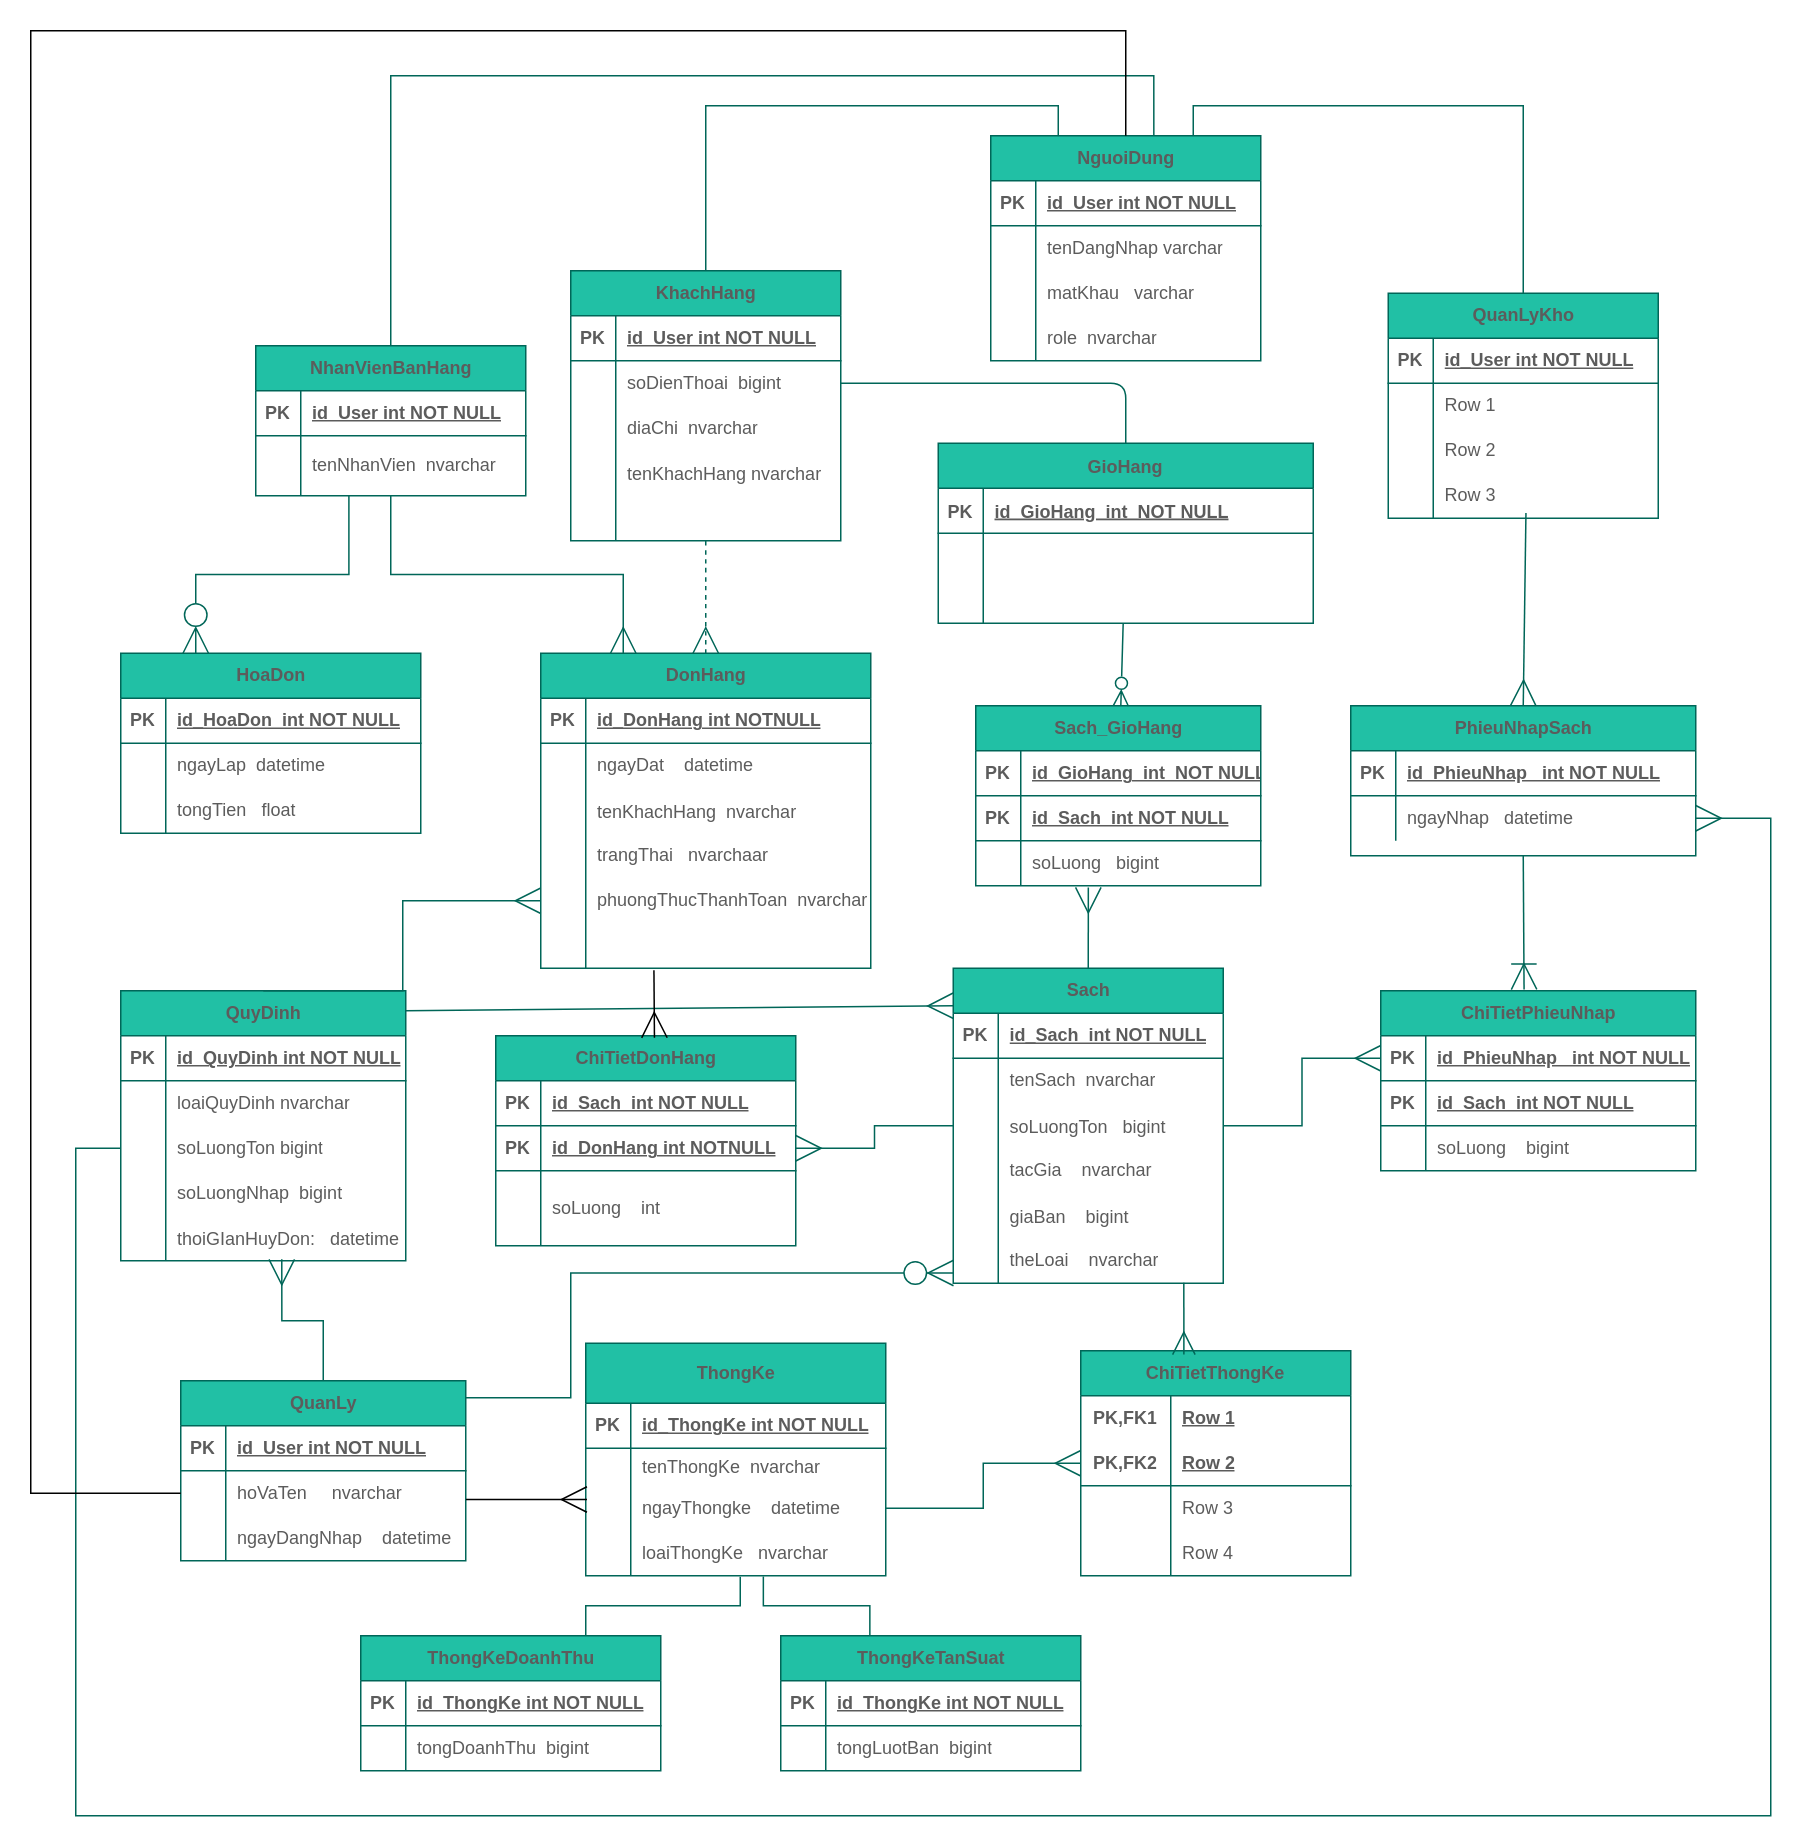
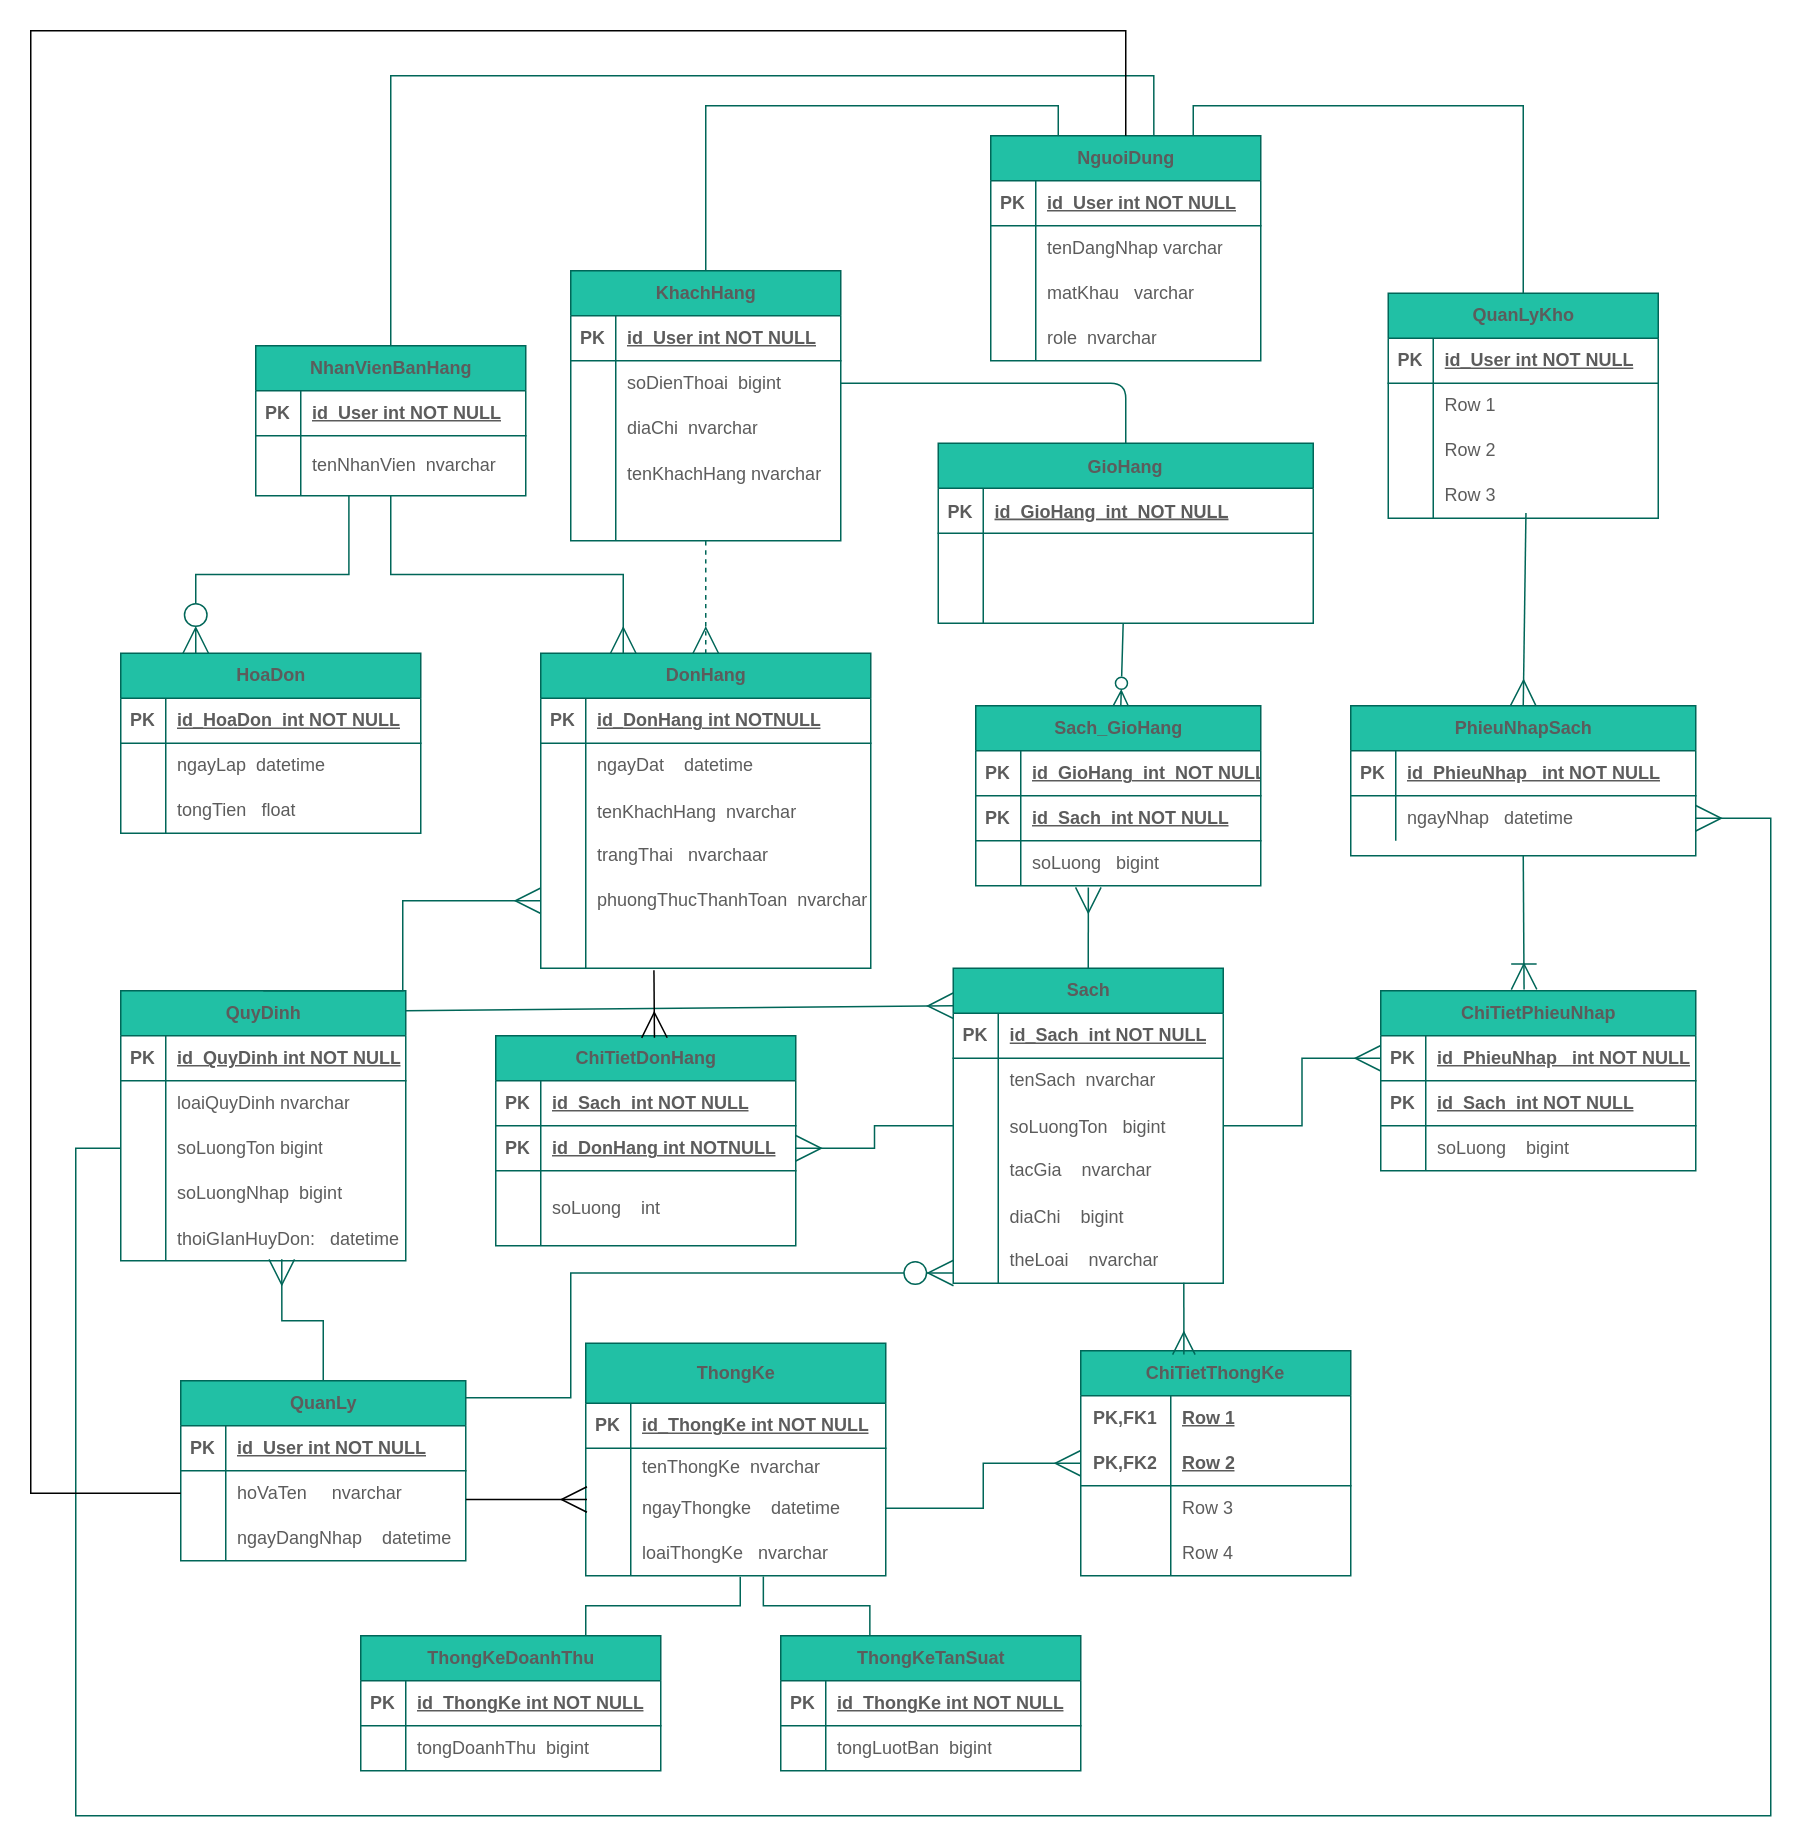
node "giaBan bigint": label "giaBan bigint" -> "diaChi bigint"
